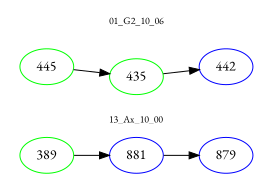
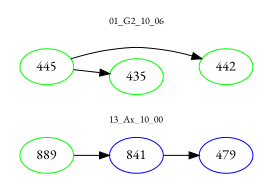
node "442": color blue -> green
edge "435" -> "442": now "445" -> "442"
node "389": label "389" -> "889"
node "881": label "881" -> "841"
node "879": label "879" -> "479"
